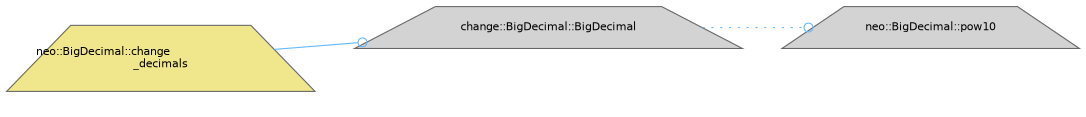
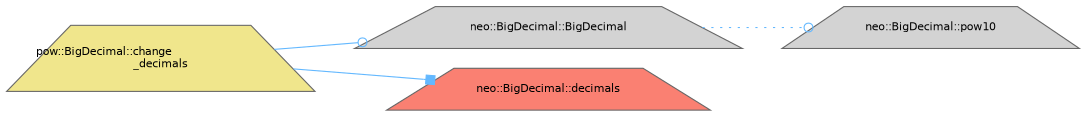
node "change::BigDecimal::BigDecimal": label "change::BigDecimal::BigDecimal" -> "neo::BigDecimal::BigDecimal"
node "neo::BigDecimal::change _decimals": label "neo::BigDecimal::change _decimals" -> "pow::BigDecimal::change _decimals"
node "neo::BigDecimal::decimals": added
